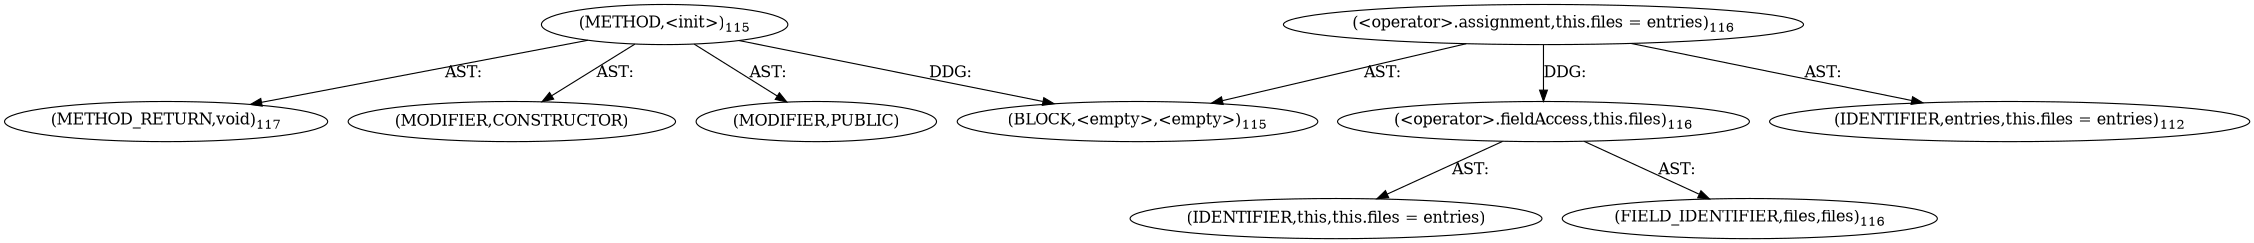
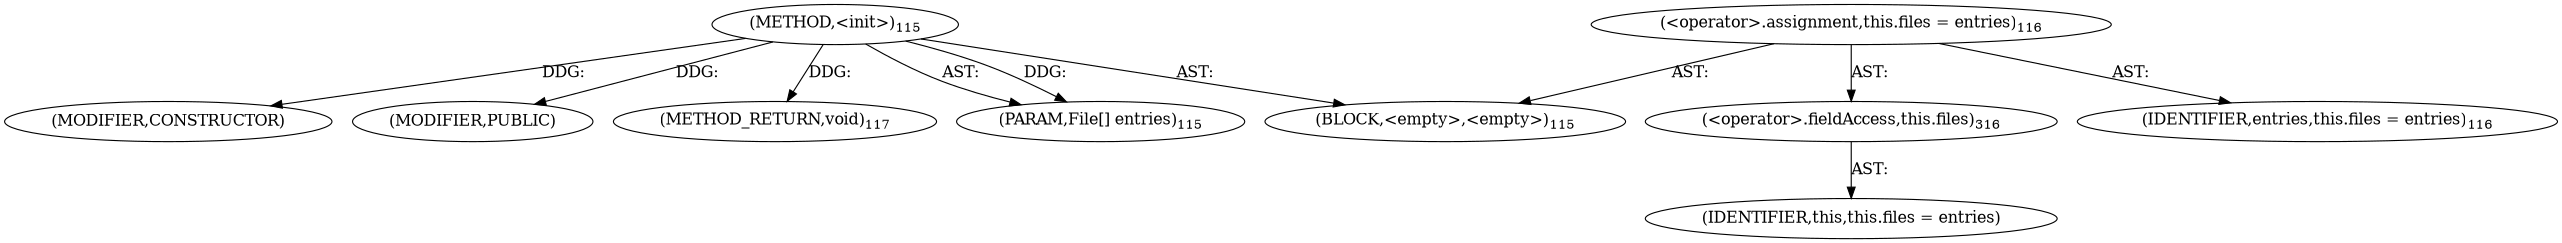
edge "(METHOD,<init>)" -> "(METHOD_RETURN,void)": label "AST: " -> "DDG: "
edge "(METHOD,<init>)" -> "(MODIFIER,CONSTRUCTOR)": label "AST: " -> "DDG: "
edge "(METHOD,<init>)" -> "(MODIFIER,PUBLIC)": label "AST: " -> "DDG: "
edge "(METHOD,<init>)" -> "(BLOCK,<empty>,<empty>)": label "DDG: " -> "AST: "
edge "(<operator>.assignment,this.files = entries)" -> "(<operator>.fieldAccess,this.files)": label "DDG: " -> "AST: "
node "(<operator>.fieldAccess,this.files)": text "116" -> "316"
node "(IDENTIFIER,entries,this.files = entries)": text "112" -> "116"
node "(PARAM,File[] entries)": added
node "(FIELD_IDENTIFIER,files,files)": removed
